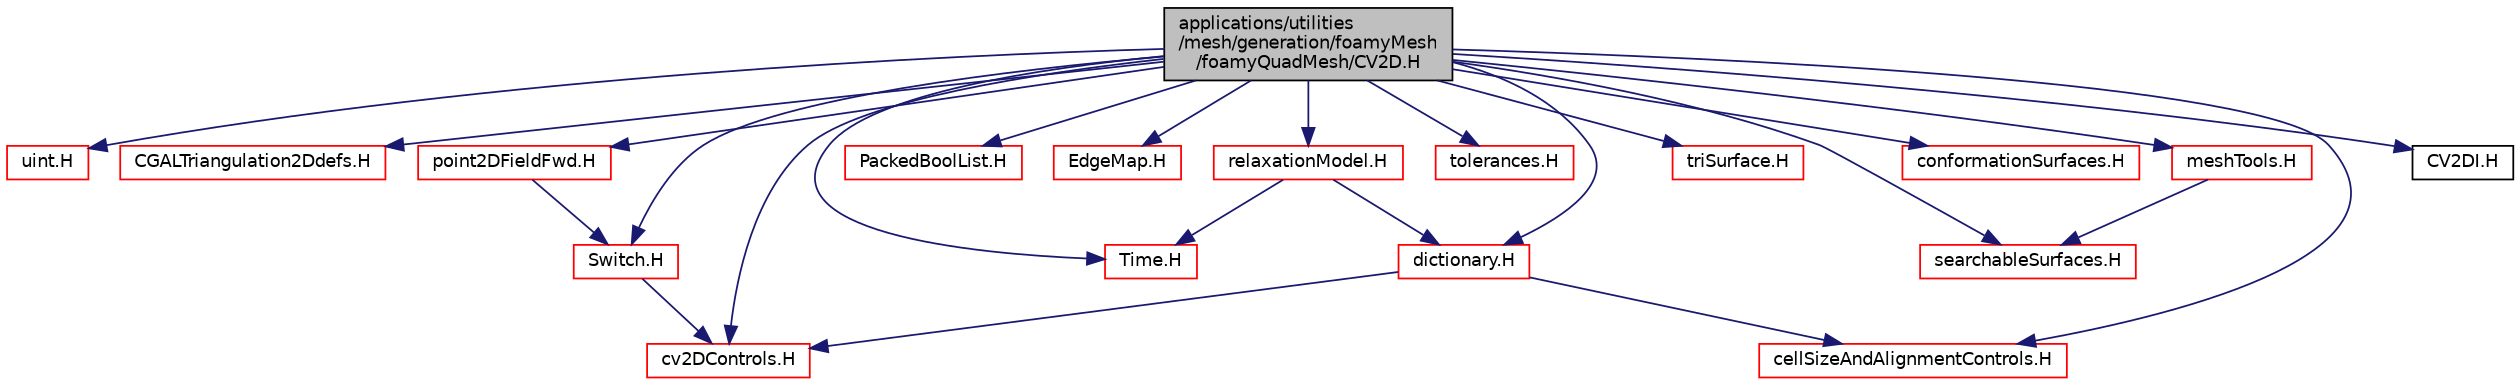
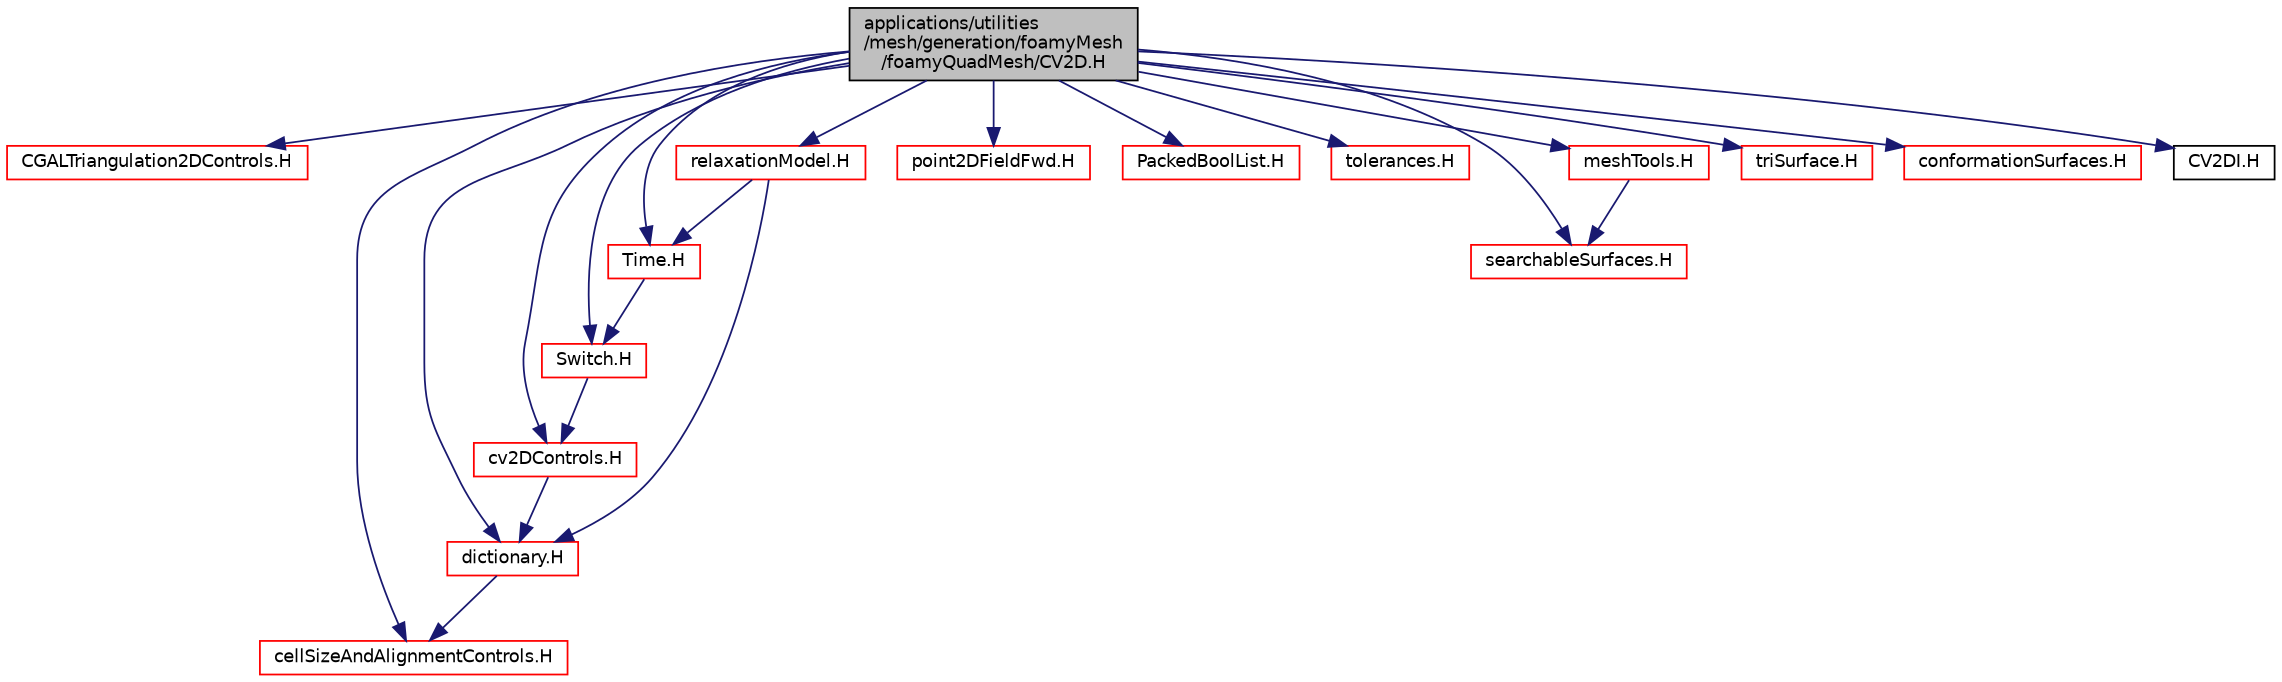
node "uint.H": removed
node "CGALTriangulation2Ddefs.H": label "CGALTriangulation2Ddefs.H" -> "CGALTriangulation2DControls.H"
node "EdgeMap.H": removed
edge "point2DFieldFwd.H" -> "Switch.H": now "Time.H" -> "Switch.H"
edge "dictionary.H" -> "cv2DControls.H": reversed
